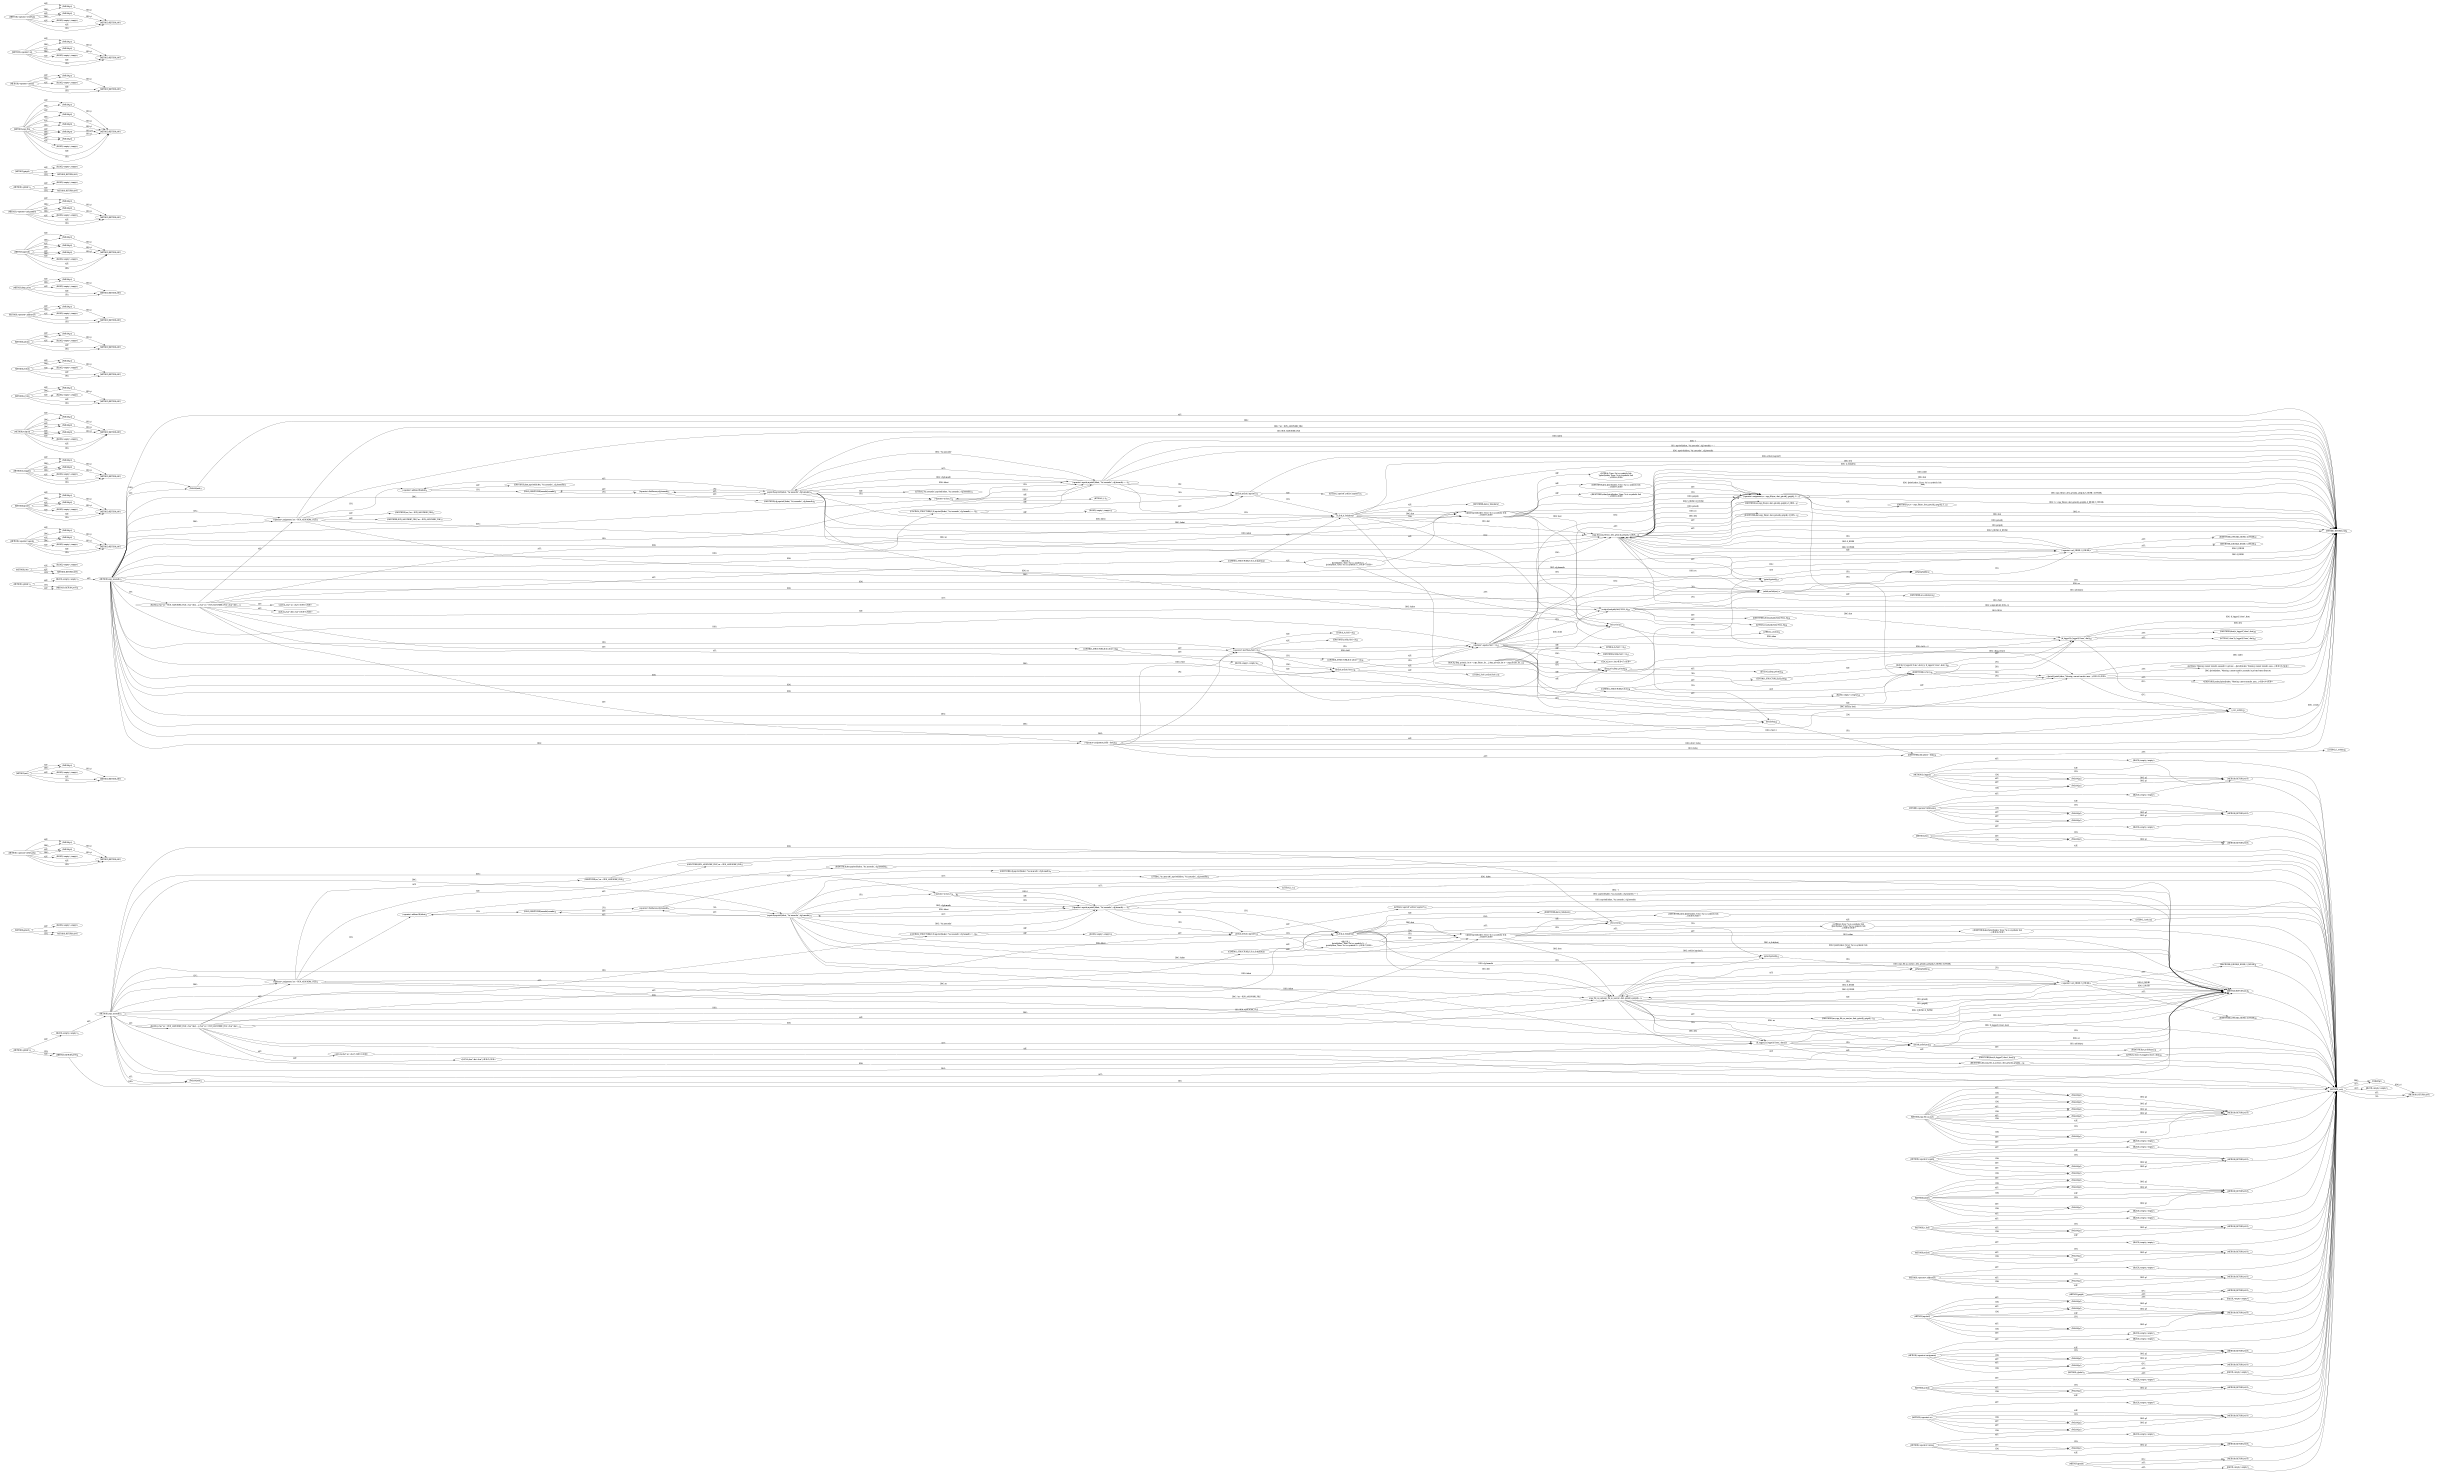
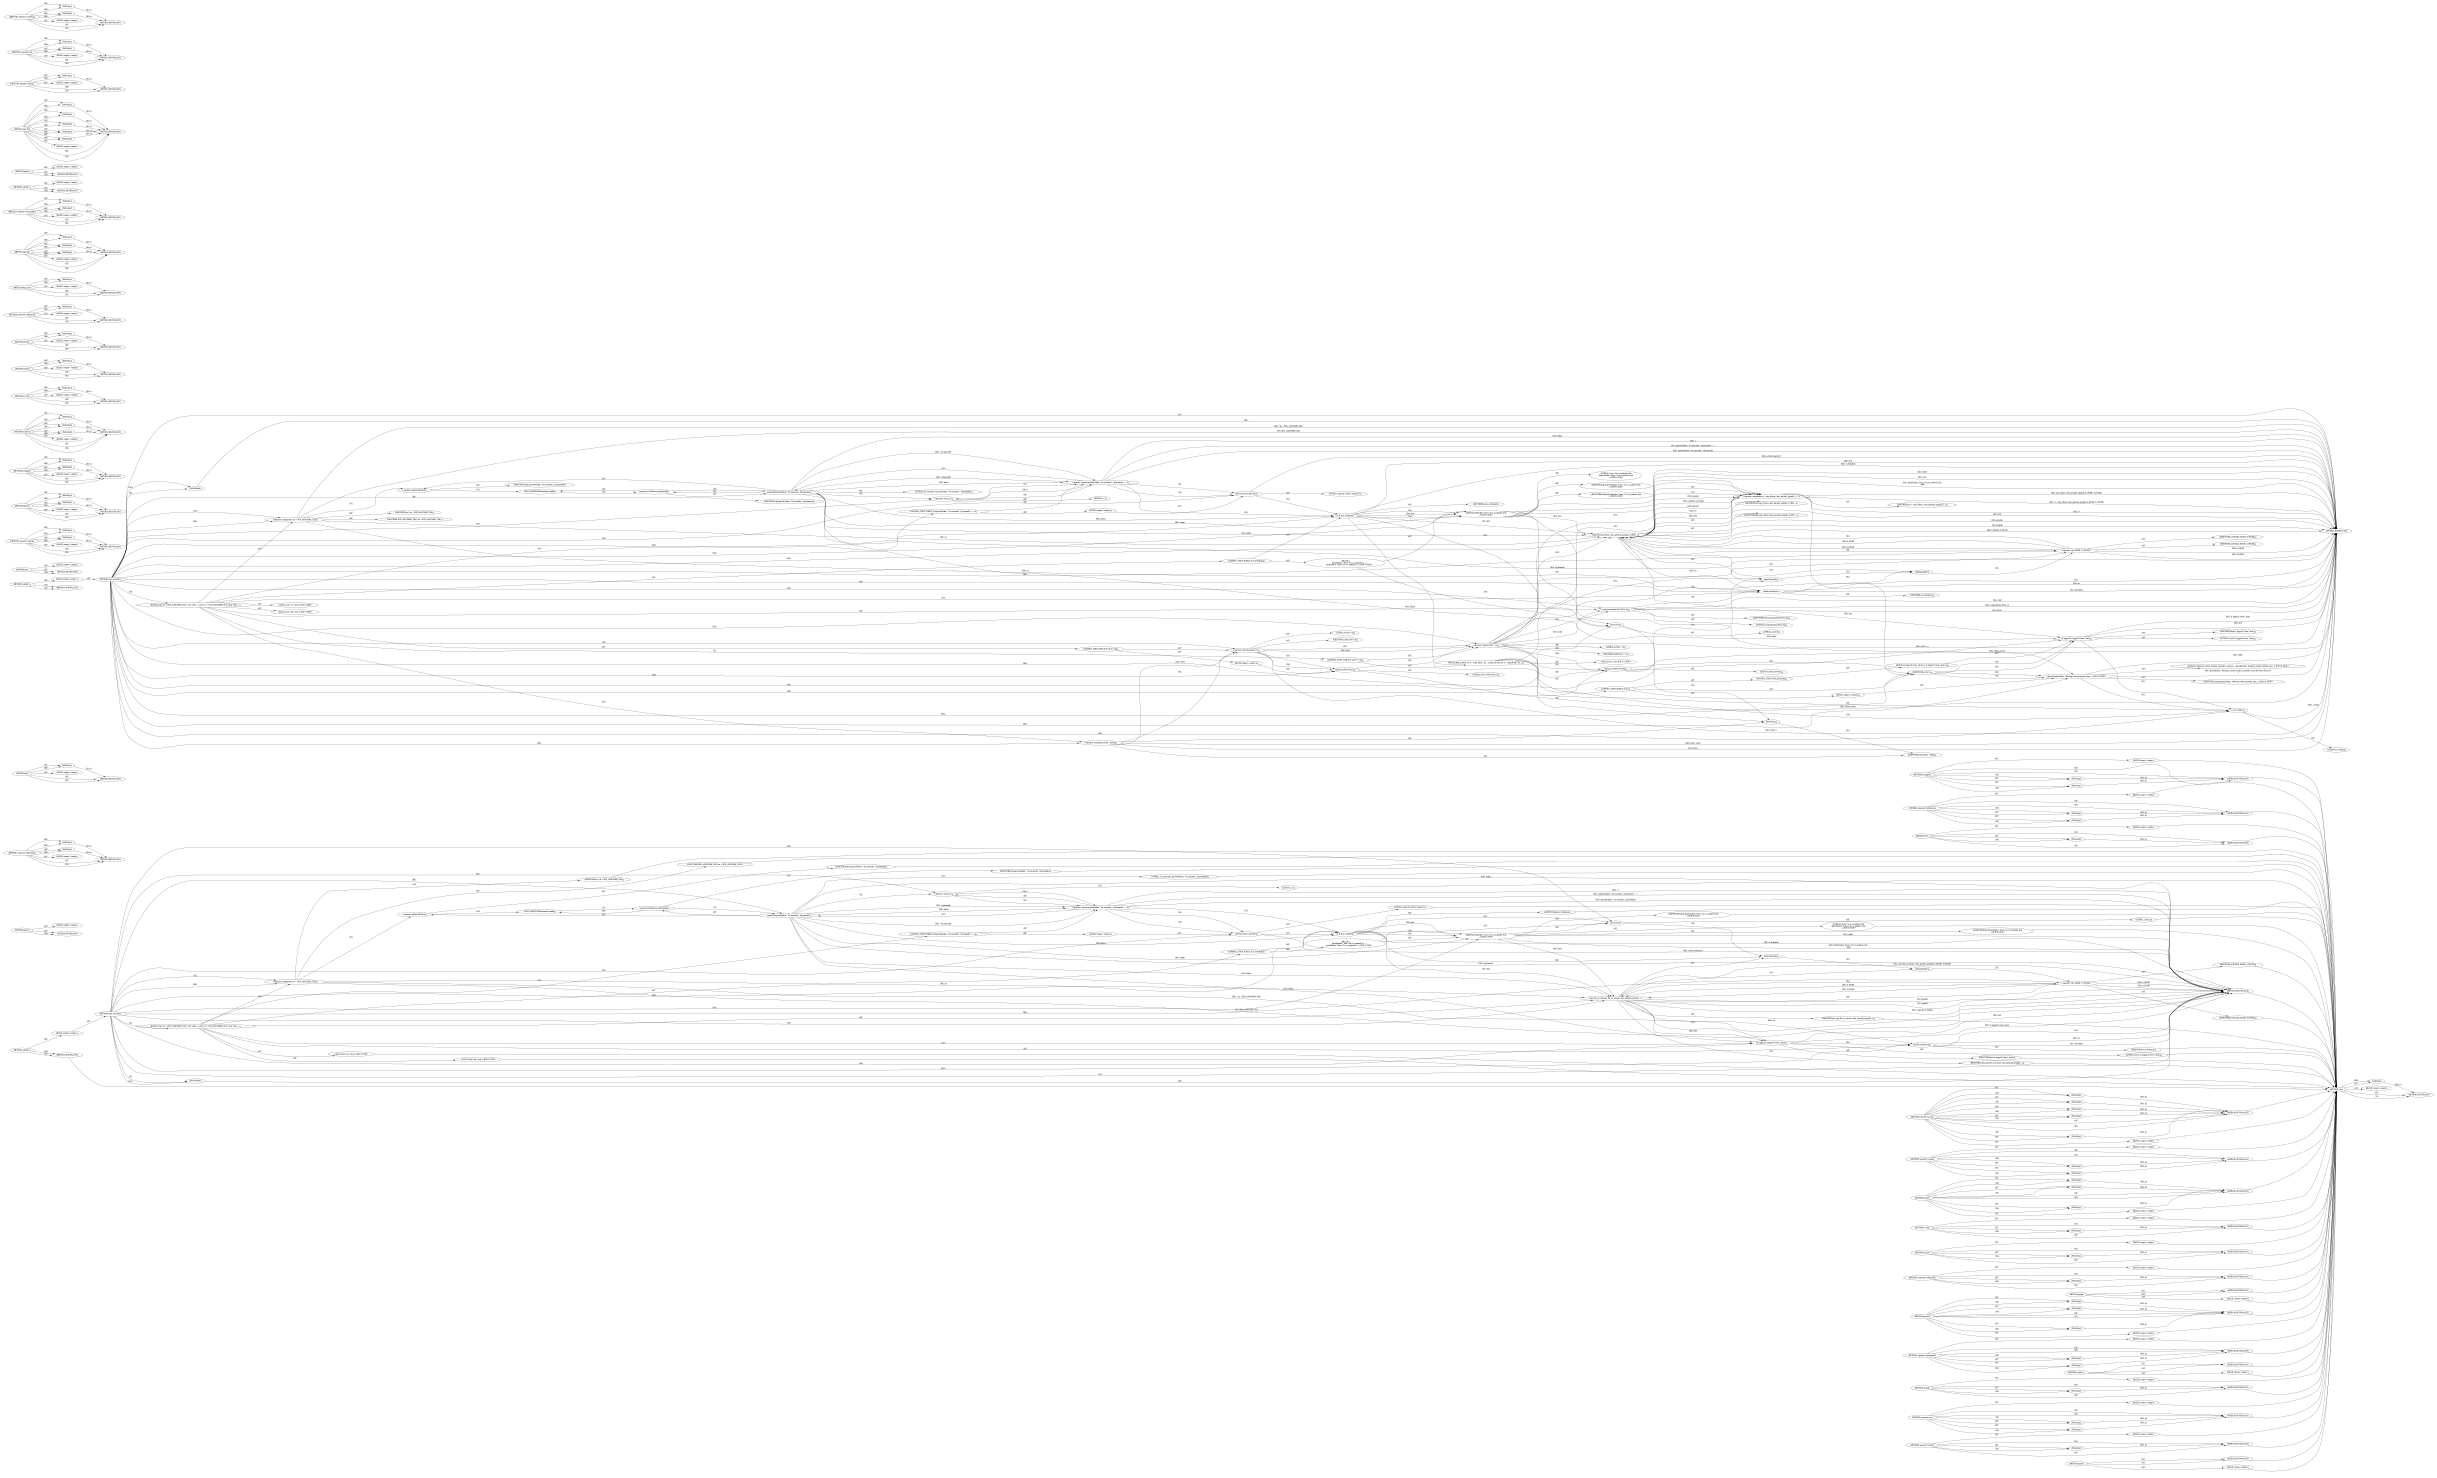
edge "(<operator>.equals,child == 0)" -> "(IDENTIFIER,rv,if (rv))": now "(drop_privs,drop_privs(0))" -> "(IDENTIFIER,rv,if (rv))"
edge "(IDENTIFIER,child,child = fork())" -> "(LITERAL,0,_exit(0))": now "(_exit,_exit(0))" -> "(LITERAL,0,_exit(0))"
